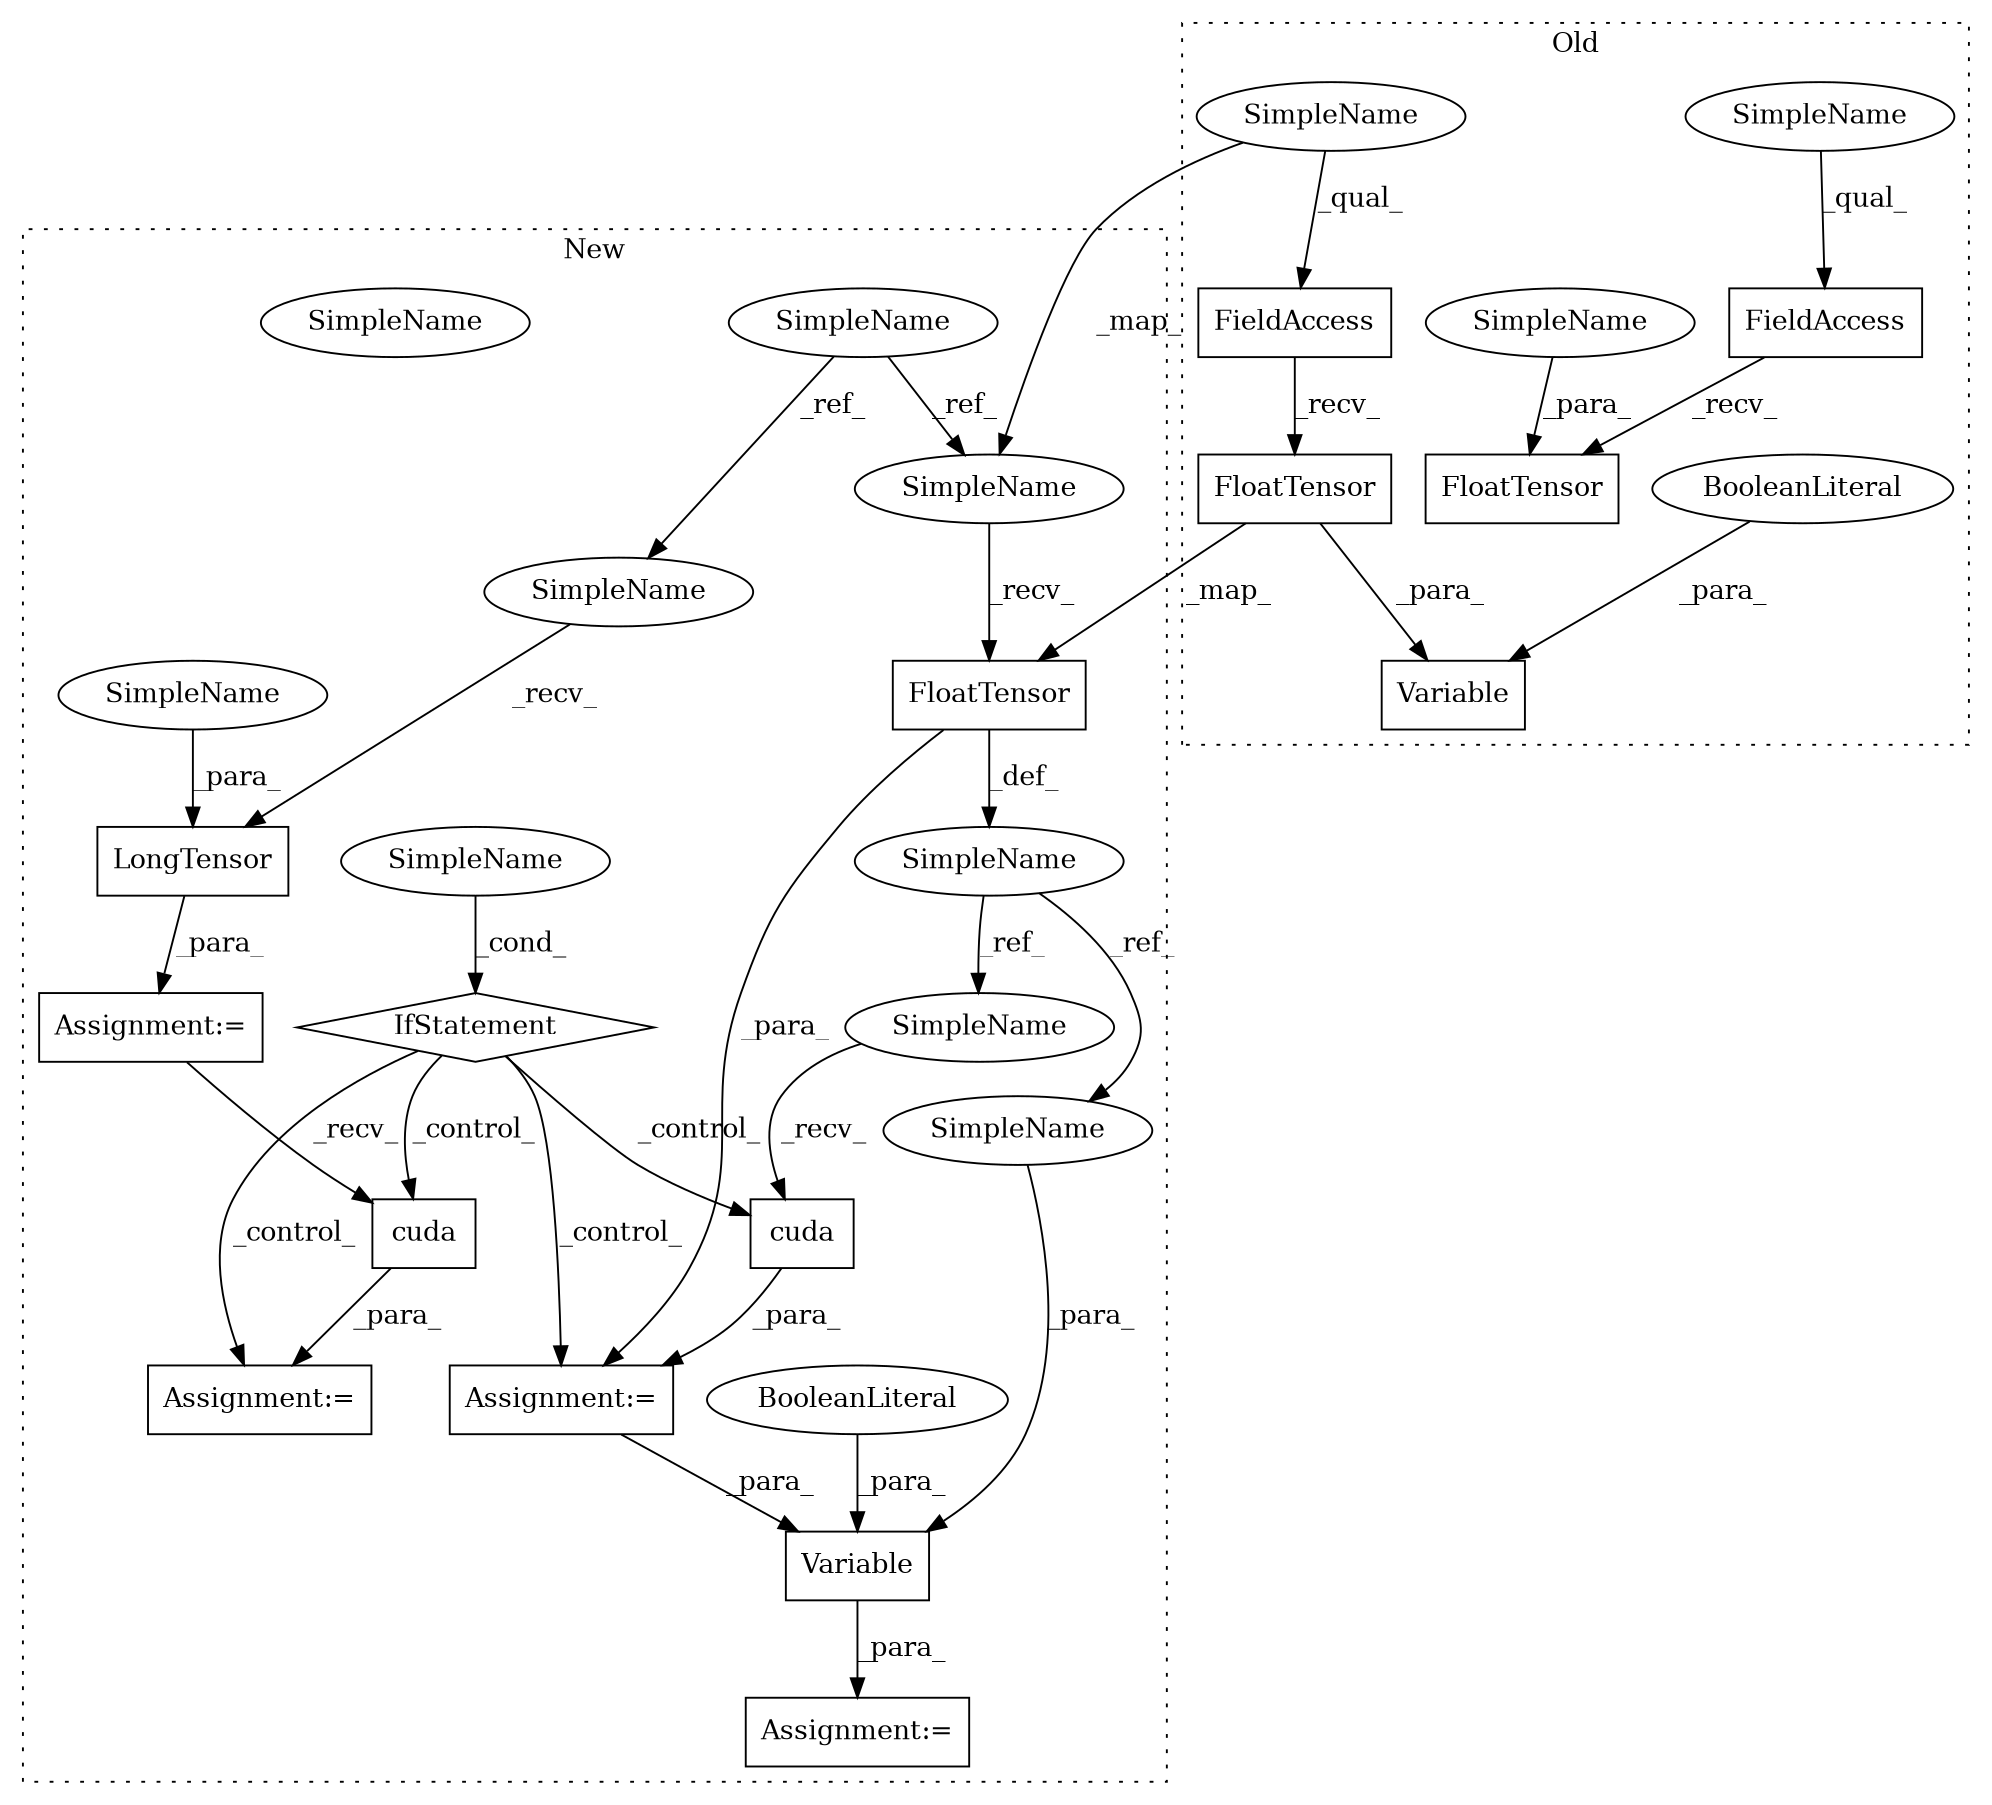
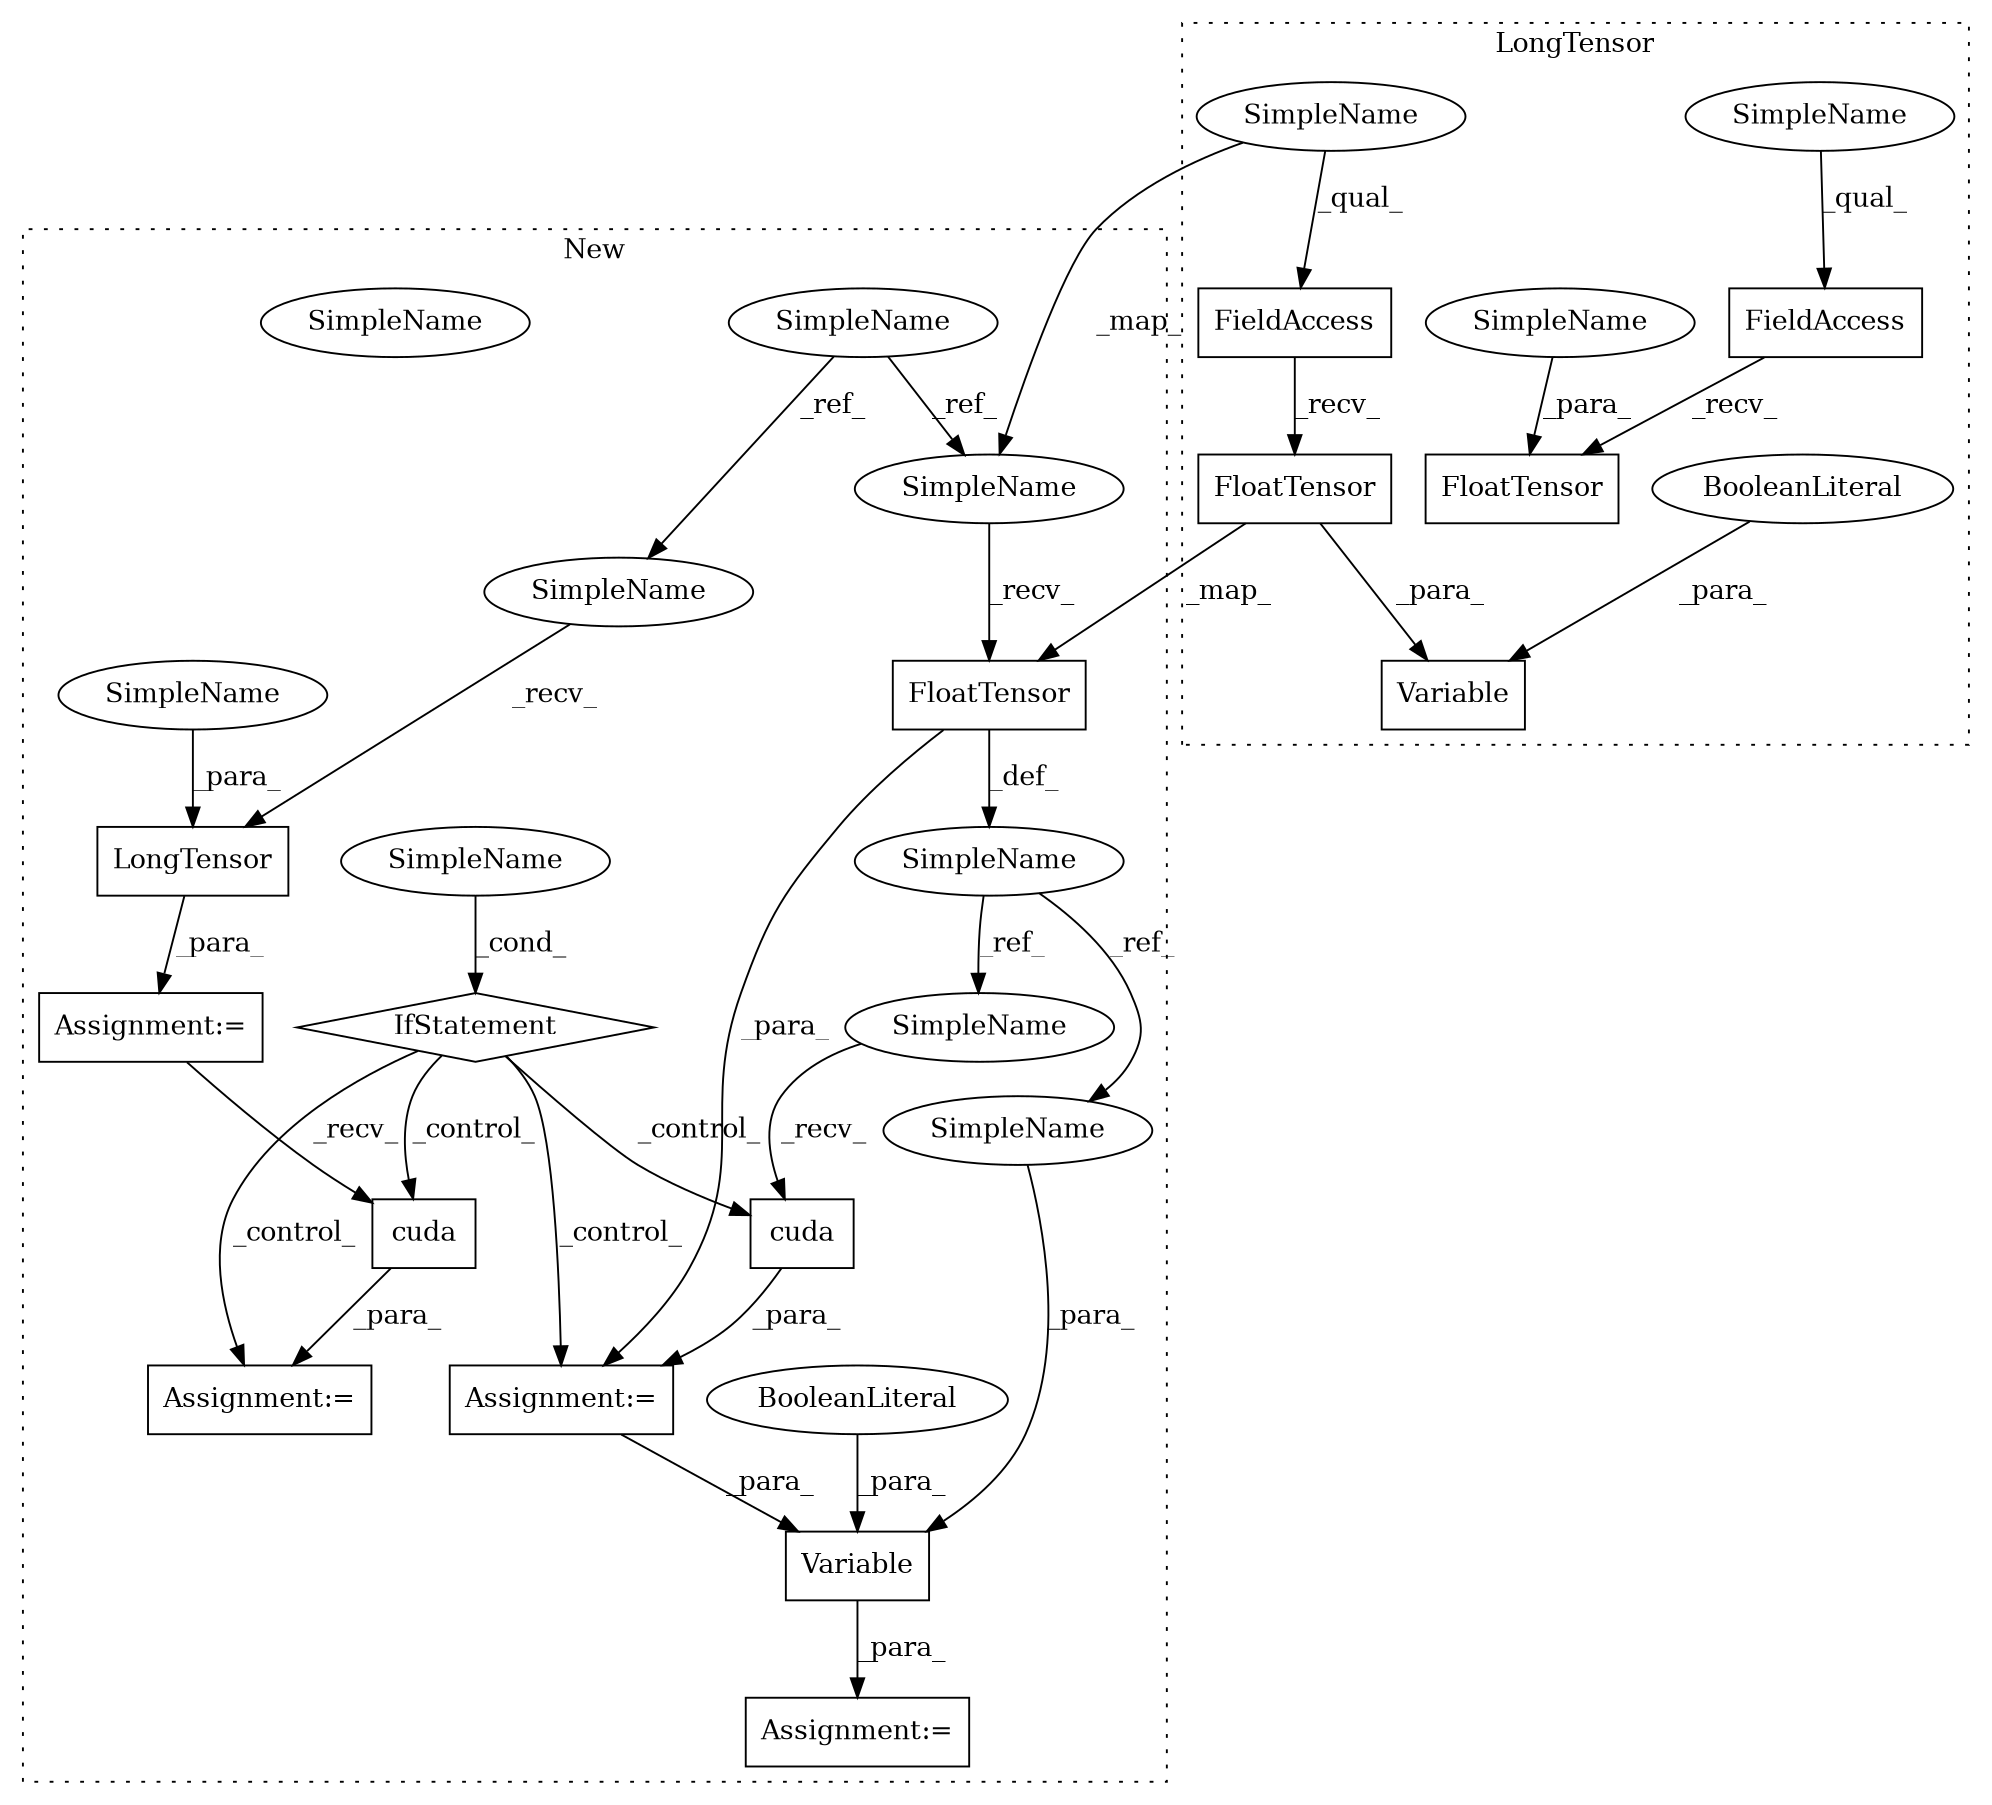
cluster "Old": label "Old" -> "LongTensor"
